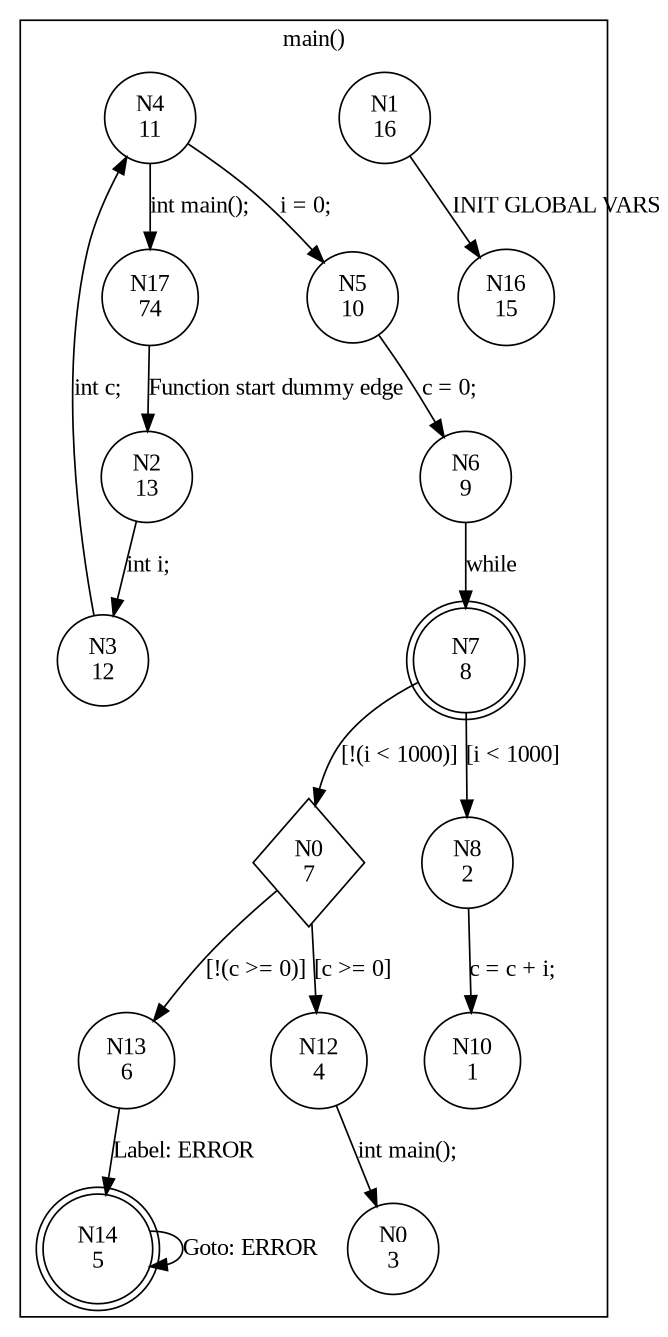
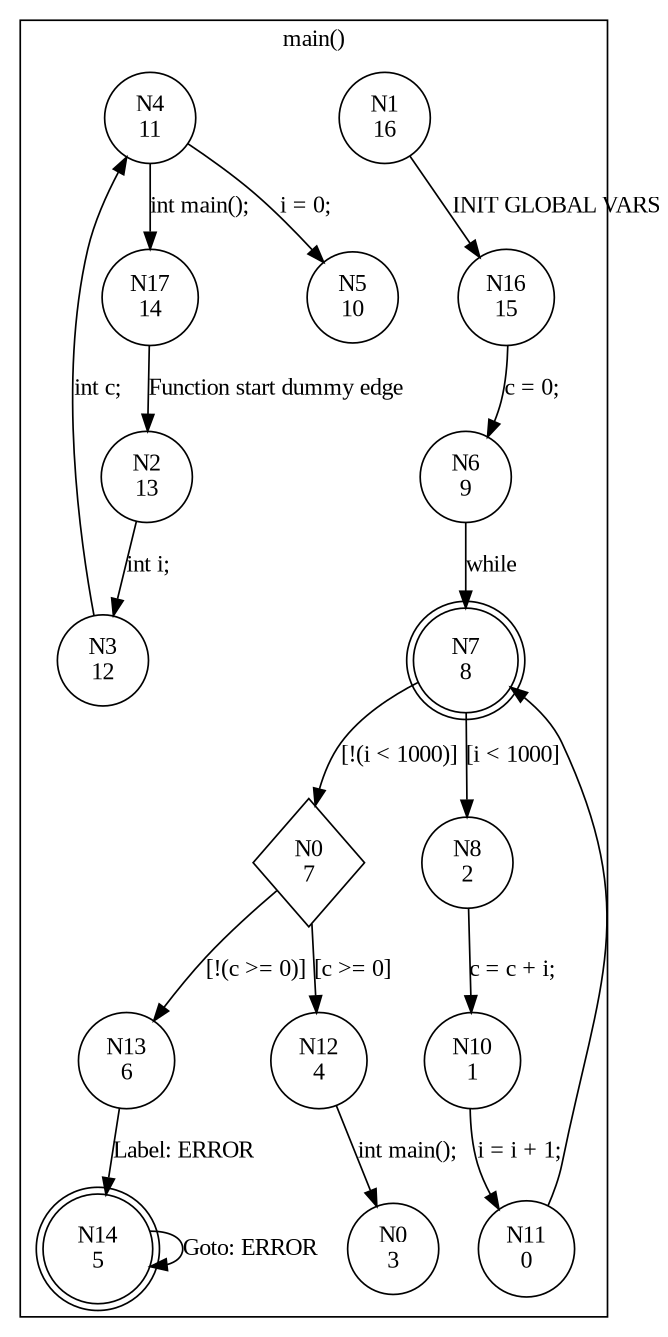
node "N17 74": label "N17 74" -> "N17 14"
edge "N5 10" -> "N6 9": now "N16 15" -> "N6 9"
node "N11 0": added
